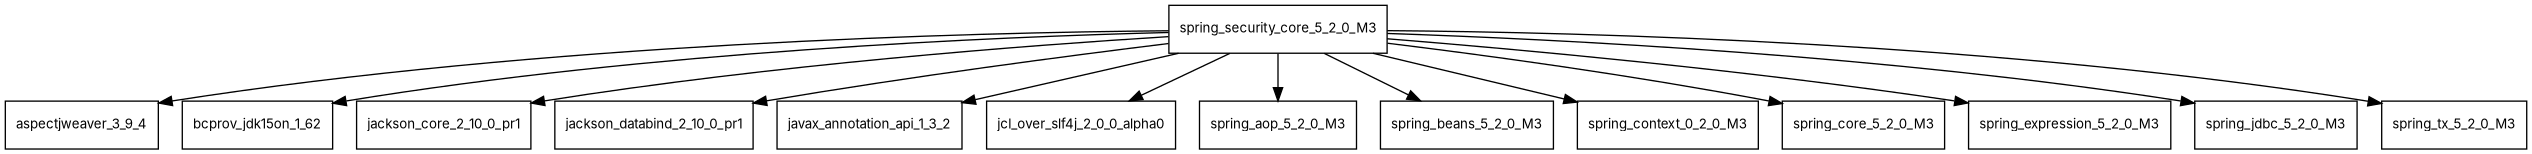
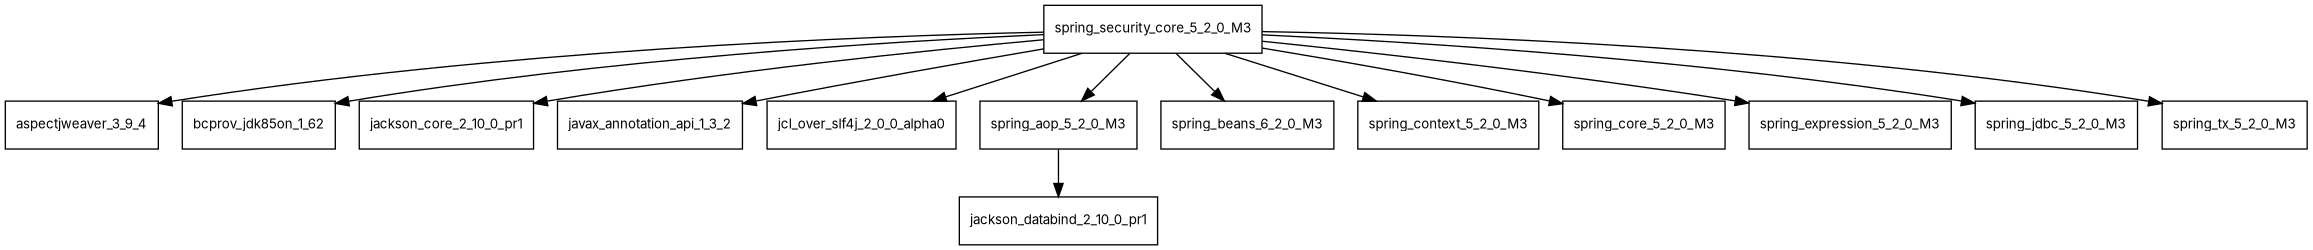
edge "spring_security_core_5_2_0_M3" -> "jackson_databind_2_10_0_pr1": now "spring_aop_5_2_0_M3" -> "jackson_databind_2_10_0_pr1"
node "bcprov_jdk15on_1_62": label "bcprov_jdk15on_1_62" -> "bcprov_jdk85on_1_62"
node "spring_beans_5_2_0_M3": label "spring_beans_5_2_0_M3" -> "spring_beans_6_2_0_M3"
node "spring_context_0_2_0_M3": label "spring_context_0_2_0_M3" -> "spring_context_5_2_0_M3"
